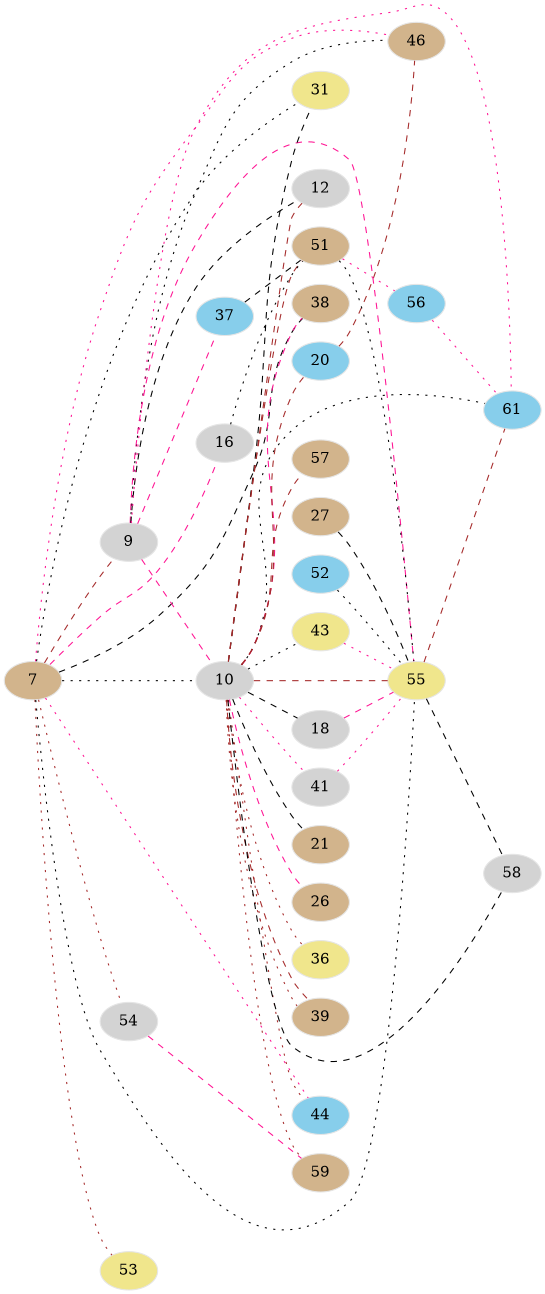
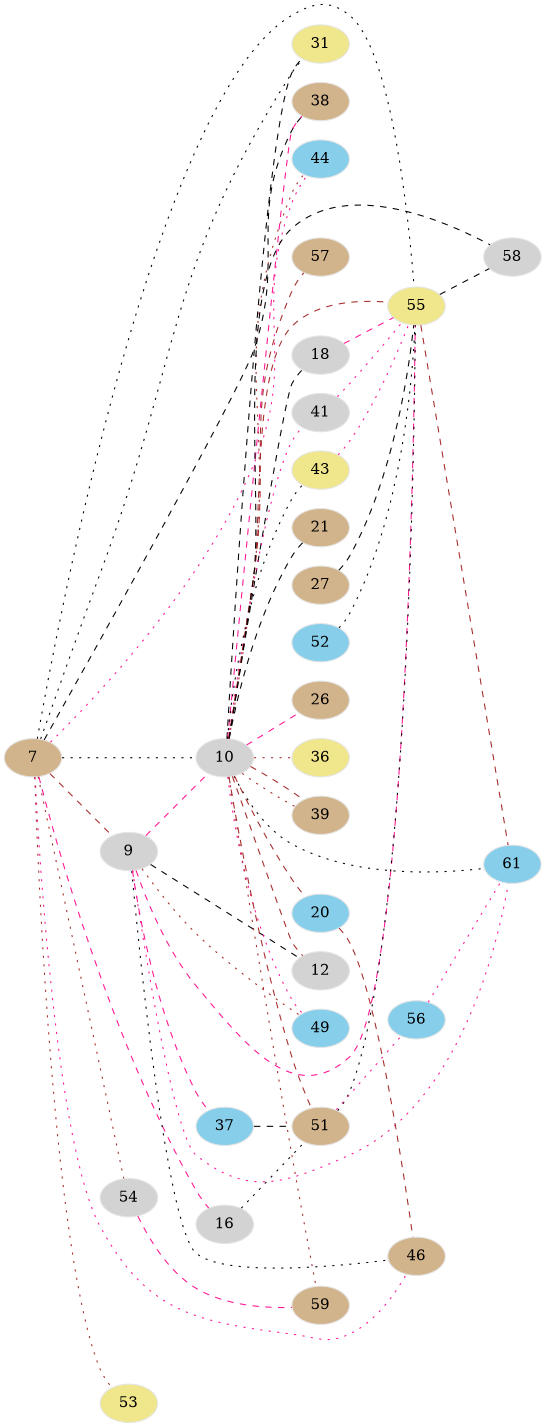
node "49": added
